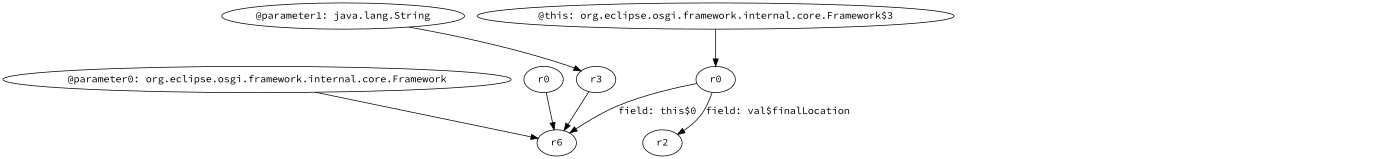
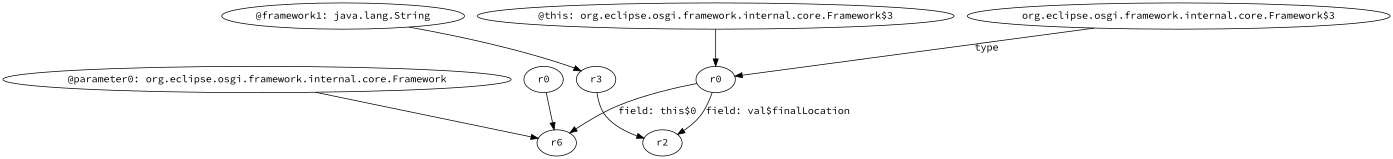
node "@parameter1: java.lang.String": label "@parameter1: java.lang.String" -> "@framework1: java.lang.String"
node "org.eclipse.osgi.framework.internal.core.Framework$3": added
edge "r3" -> "r6": now "r3" -> "r2"
